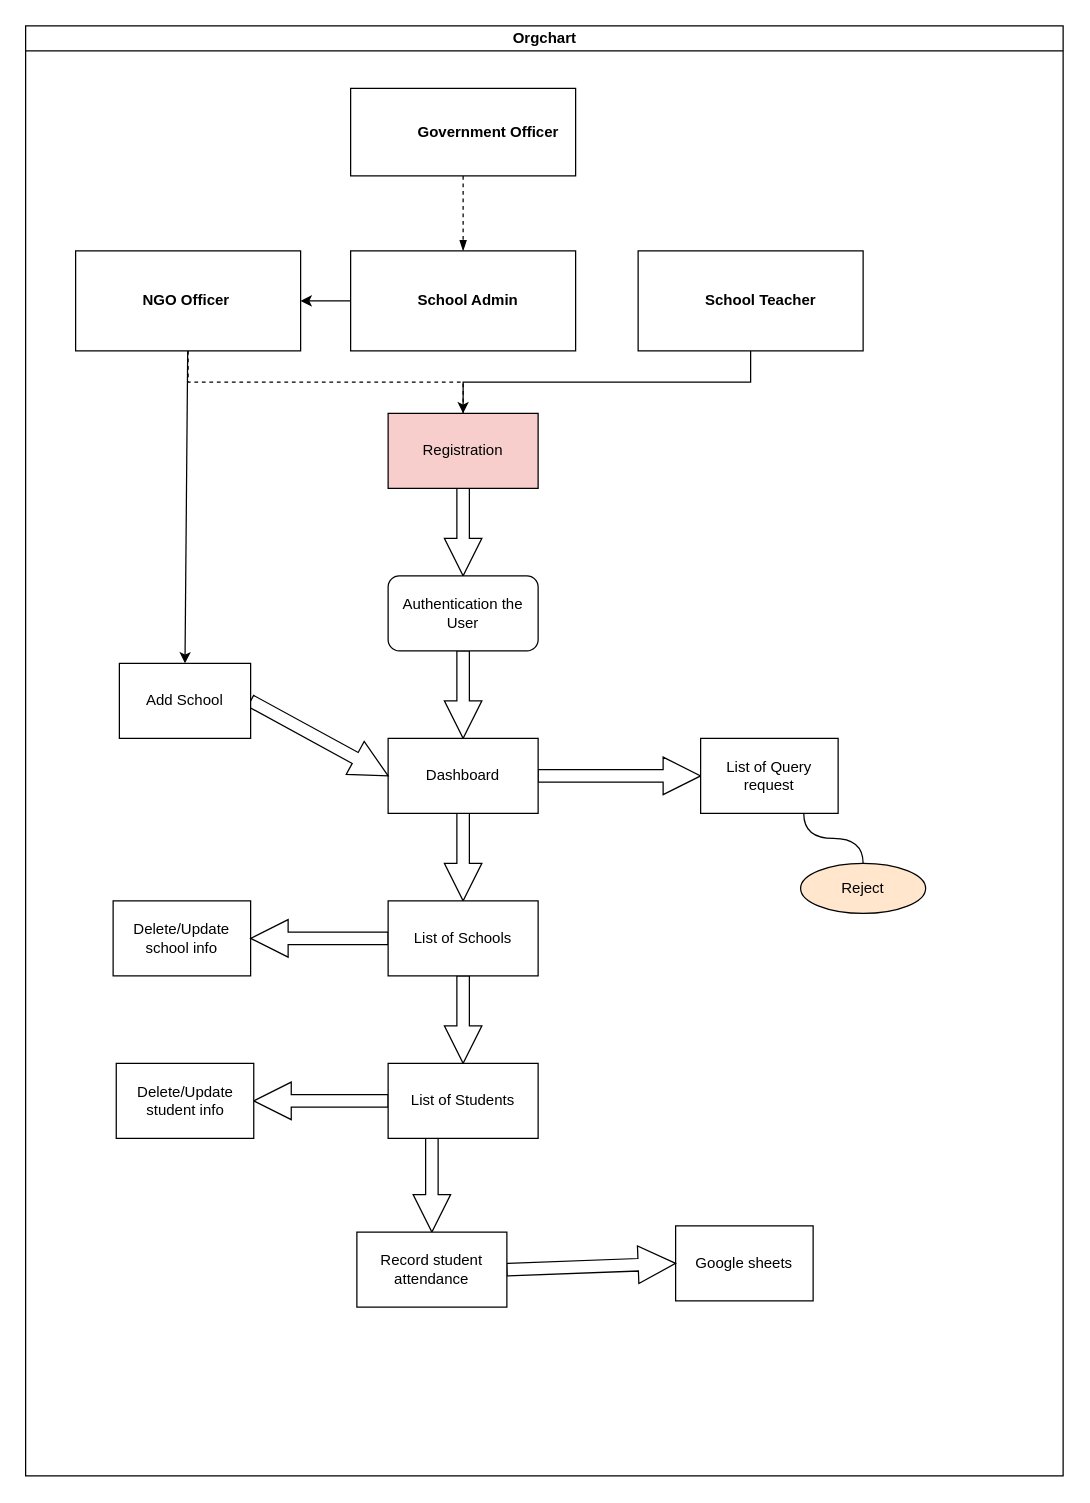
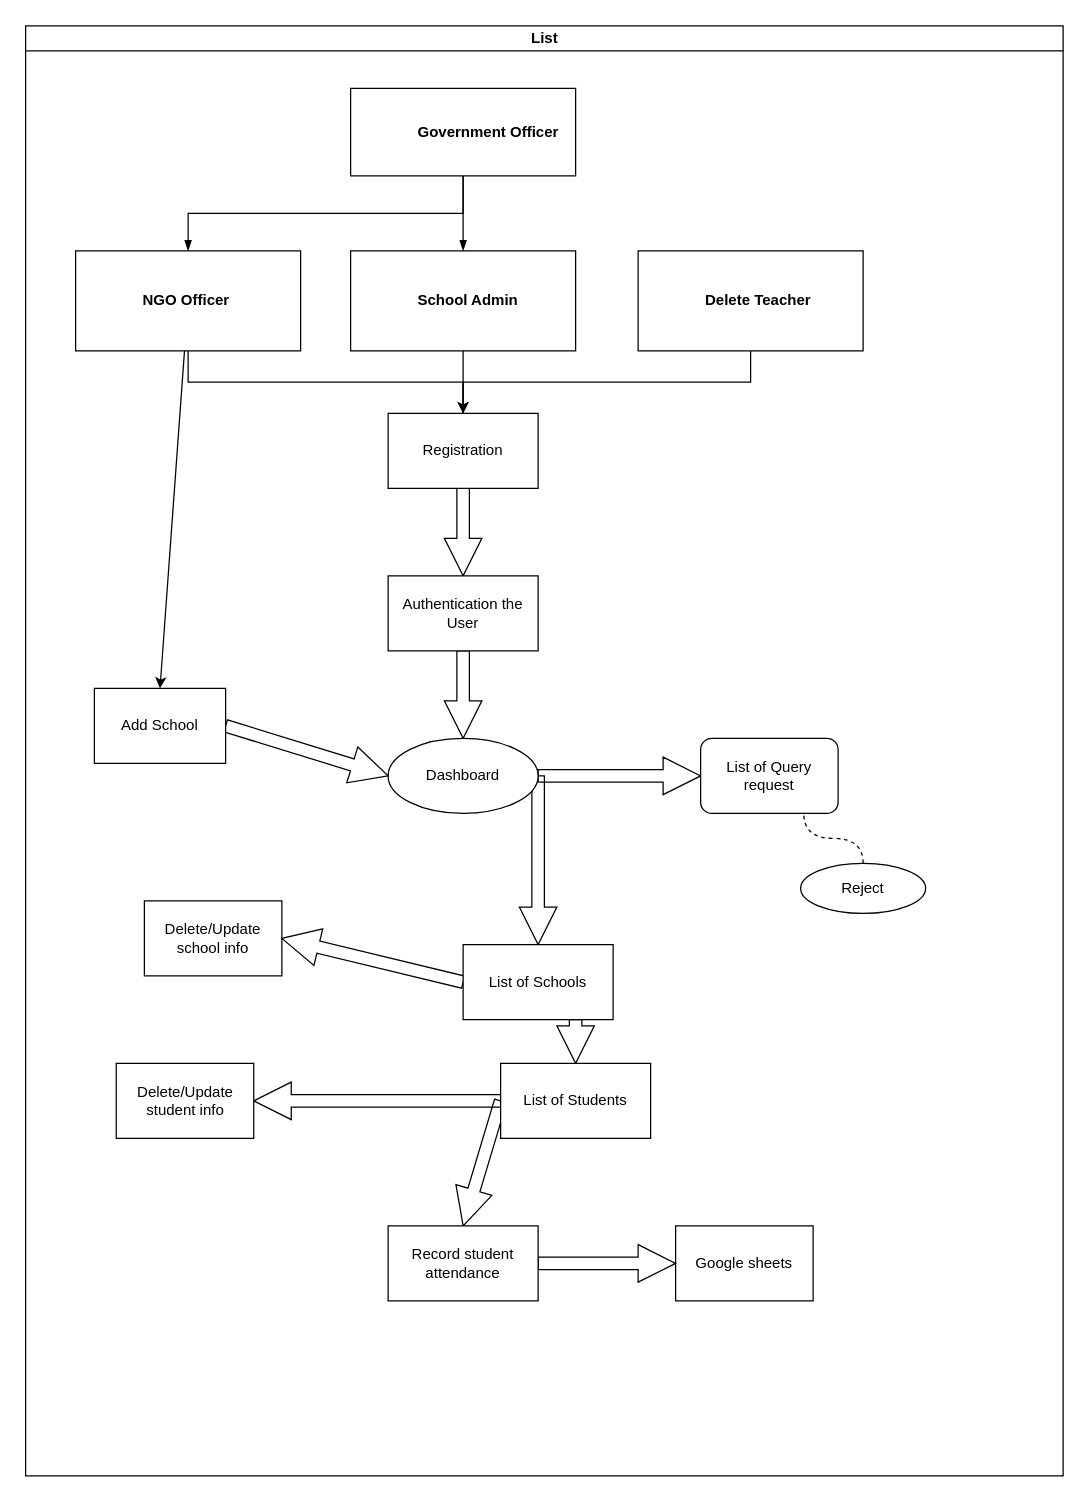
node "Orgchart": label "Orgchart" -> "List"
edge "Government Officer" -> "NGO Officer": added
edge "Government Officer" -> "School Admin": style dashed -> solid
edge "School Admin" -> "NGO Officer": now "School Admin" -> "Registration"
node "School Teacher": label "School Teacher" -> "Delete Teacher"
edge "NGO Officer" -> "Registration": style dashed -> solid
node "Registration": fillcolor #f8cecc -> #ffffff
node "Authentication the User": shape rounded rectangle -> rectangle
node "Add School": moved (185, 701) -> (160, 726)
node "Dashboard": shape rectangle -> ellipse
node "List of Query request": shape rectangle -> rounded rectangle
edge "List of Query request" -- "Reject": style solid -> dashed
node "Reject": fillcolor #ffe6cc -> #ffffff
node "Delete/Update school info": moved (182, 938) -> (213, 938)
node "List of Schools": moved (463, 938) -> (538, 982)
node "List of Students": moved (463, 1101) -> (576, 1101)
node "Record student attendance": moved (432, 1269) -> (463, 1263)
